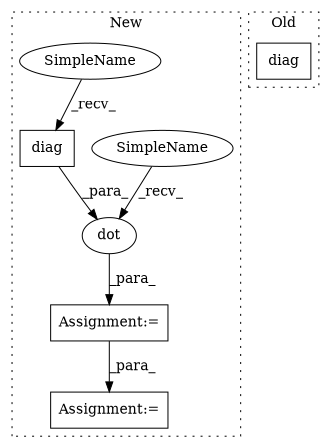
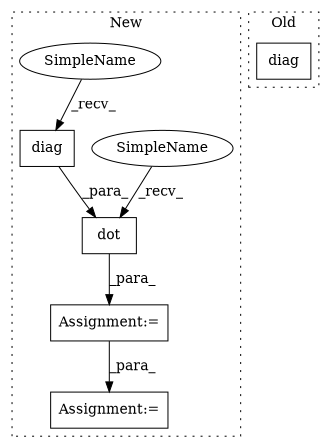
node "dot": shape ellipse -> box
